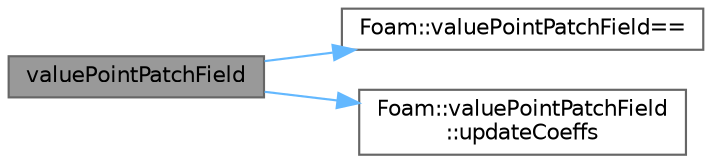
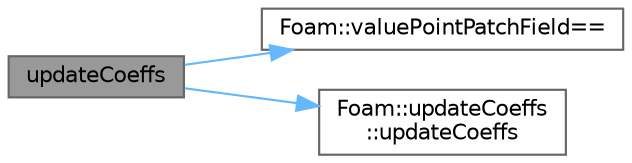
node "valuePointPatchField": label "valuePointPatchField" -> "updateCoeffs"
node "Foam::valuePointPatchField ::updateCoeffs": label "Foam::valuePointPatchField ::updateCoeffs" -> "Foam::updateCoeffs ::updateCoeffs"
